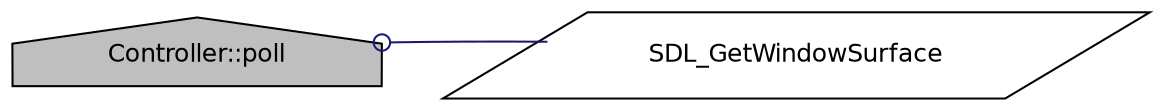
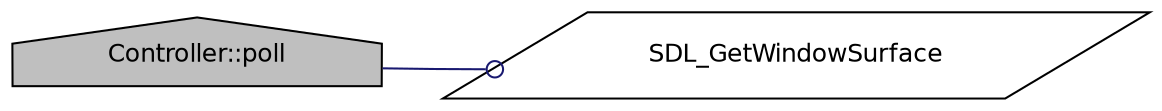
edge "SDL_GetWindowSurface" -> "Controller::poll": reversed
